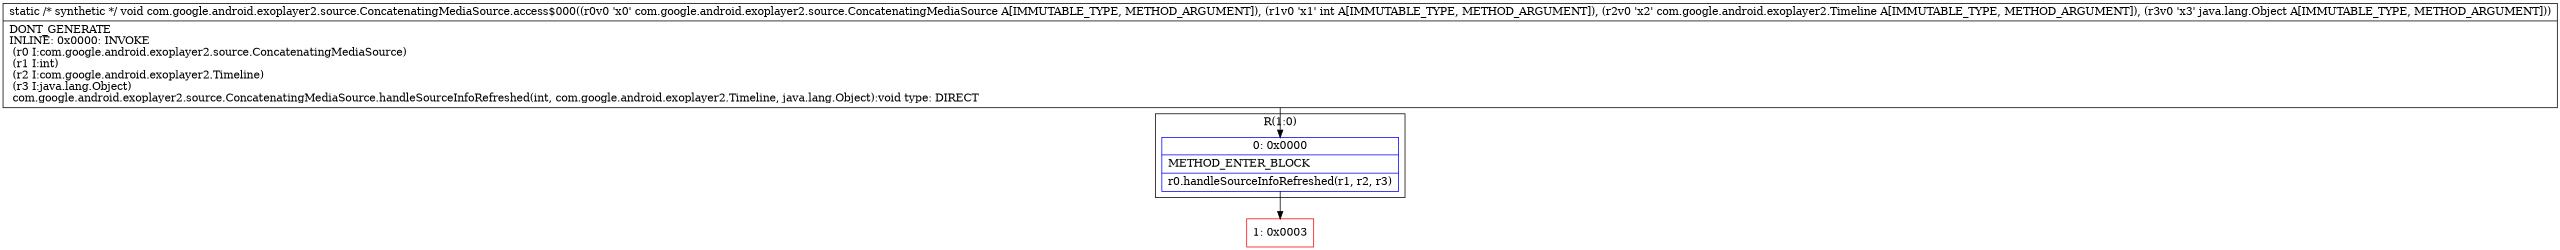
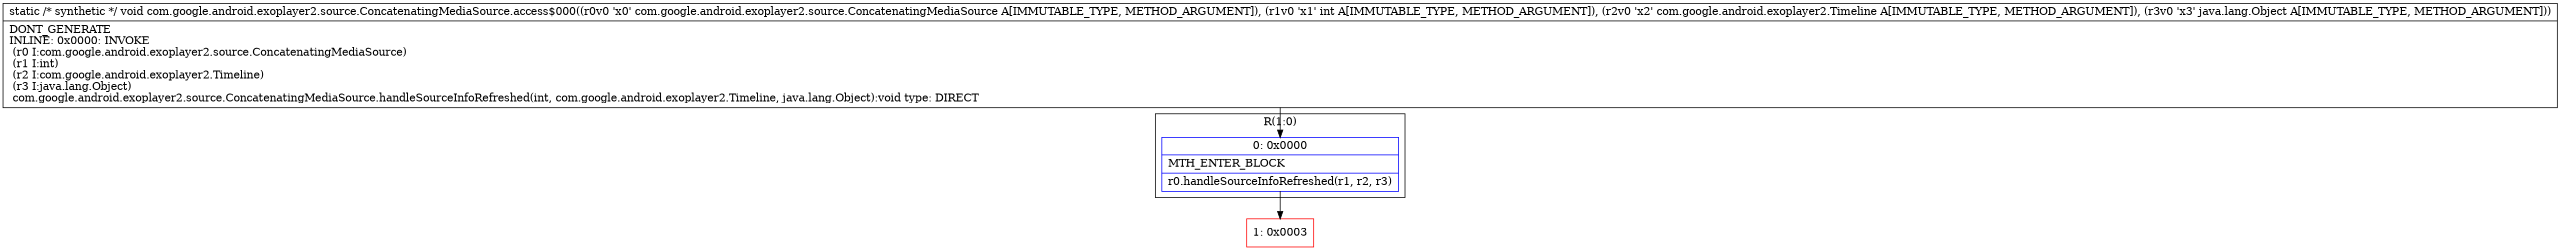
node "0: 0x0000": text "METHOD_ENTER_BLOCK" -> "MTH_ENTER_BLOCK"
